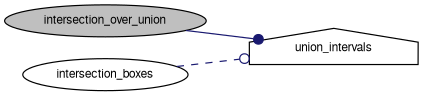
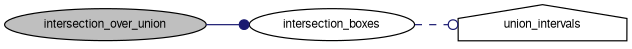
edge "intersection_over_union" -> "union_intervals": now "intersection_over_union" -> "intersection_boxes"
